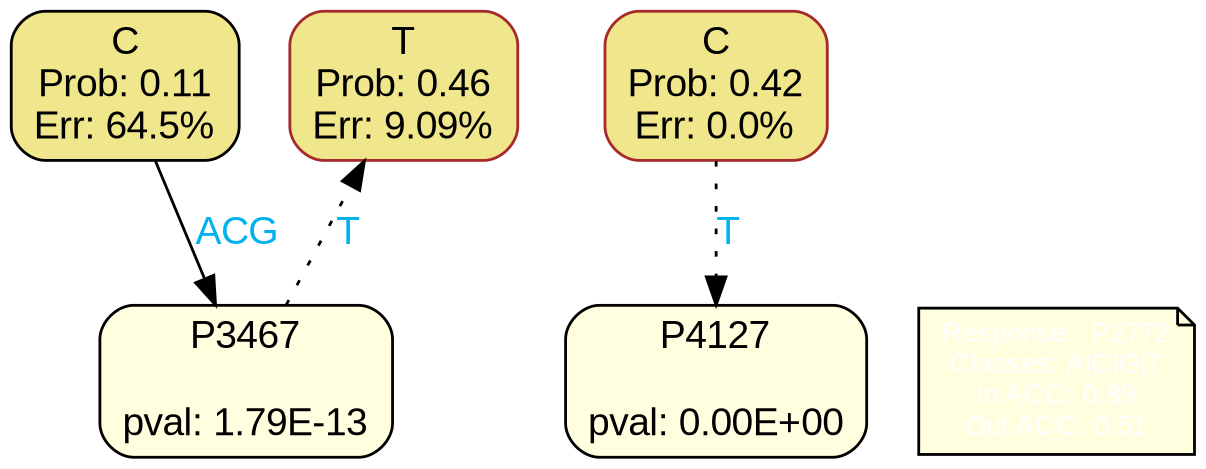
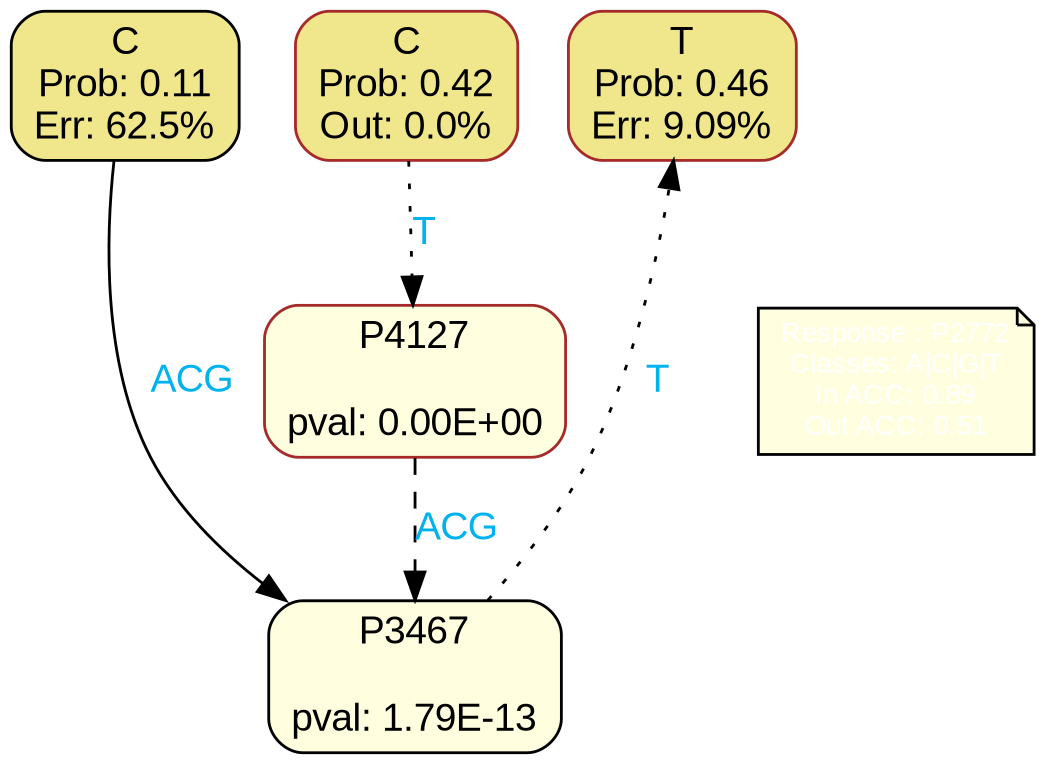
node "C Prob: 0.11 Err: 64.5%": label "C Prob: 0.11 Err: 64.5%" -> "C Prob: 0.11 Err: 62.5%"
node "C Prob: 0.42 Err: 0.0%": label "C Prob: 0.42 Err: 0.0%" -> "C Prob: 0.42 Out: 0.0%"
node "P4127 pval: 0.00E+00": color black -> brown
edge "P4127 pval: 0.00E+00" -> "P3467 pval: 1.79E-13": added, label "ACG"
